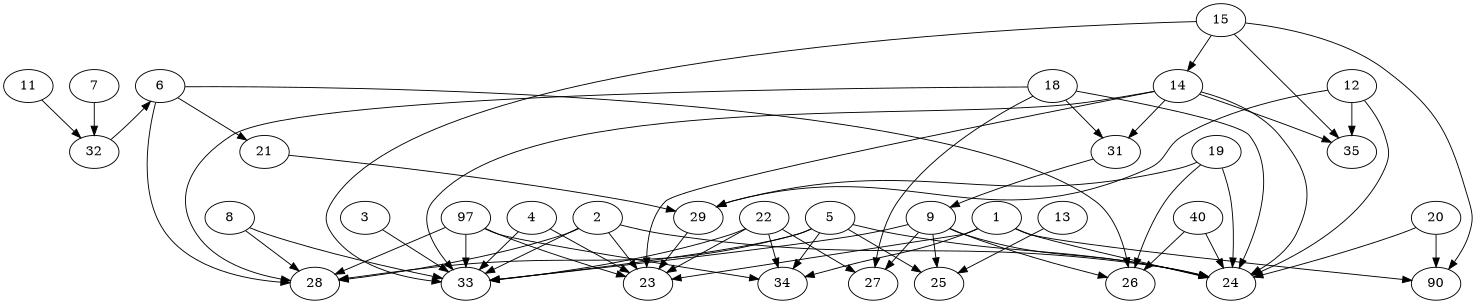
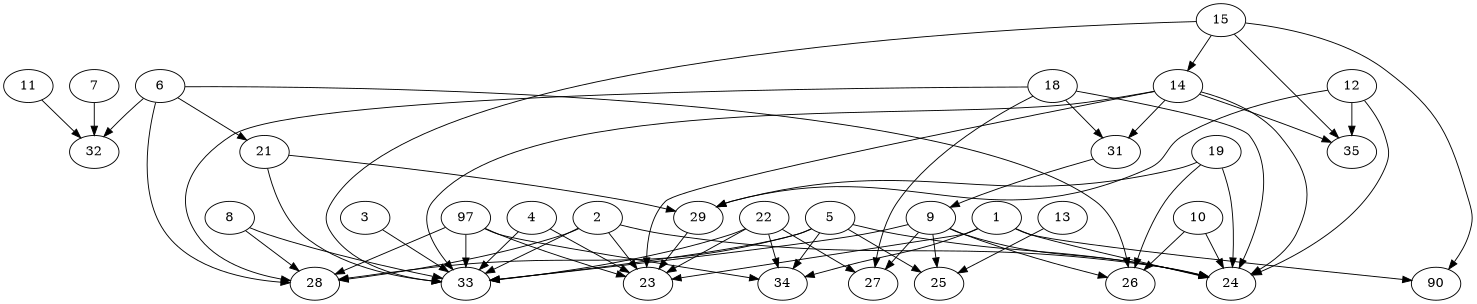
edge "32" -> "6": reversed
node "40": label "40" -> "10"
node "20": removed
edge "21" -> "33": added
